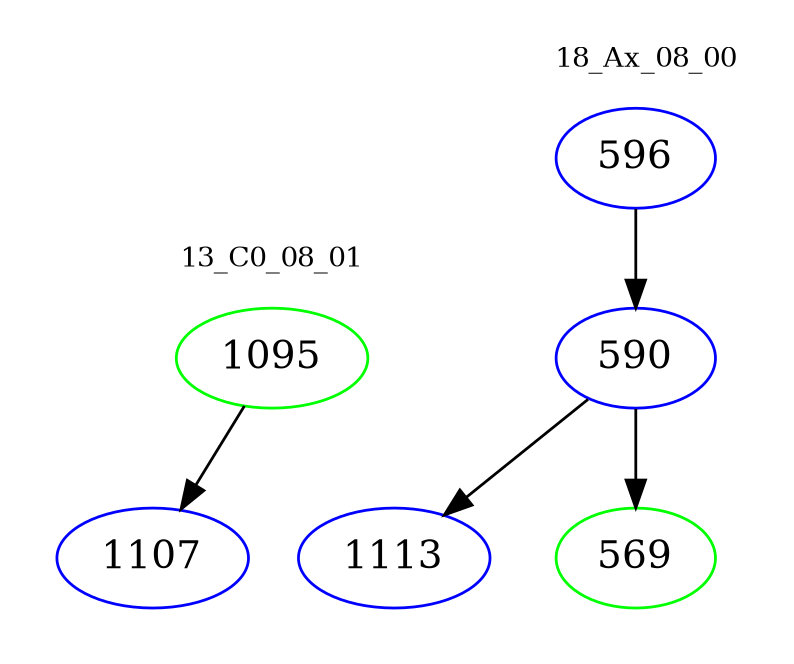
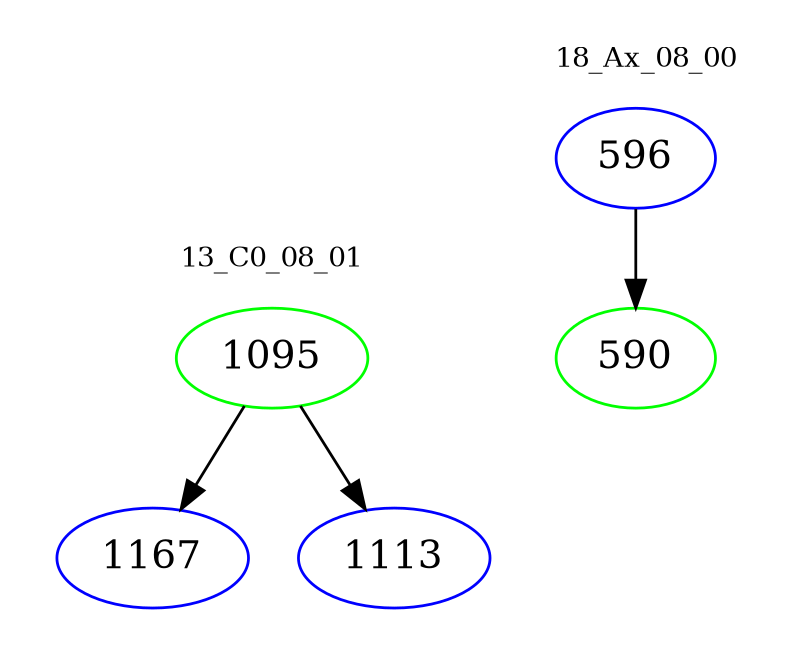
node "590": color blue -> green
edge "590" -> "1113": now "1095" -> "1113"
node "1107": label "1107" -> "1167"
node "569": removed
